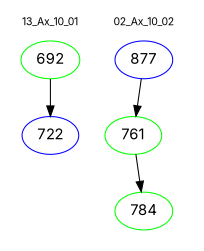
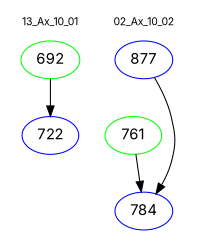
edge "877" -> "761": now "877" -> "784"
node "784": color green -> blue
